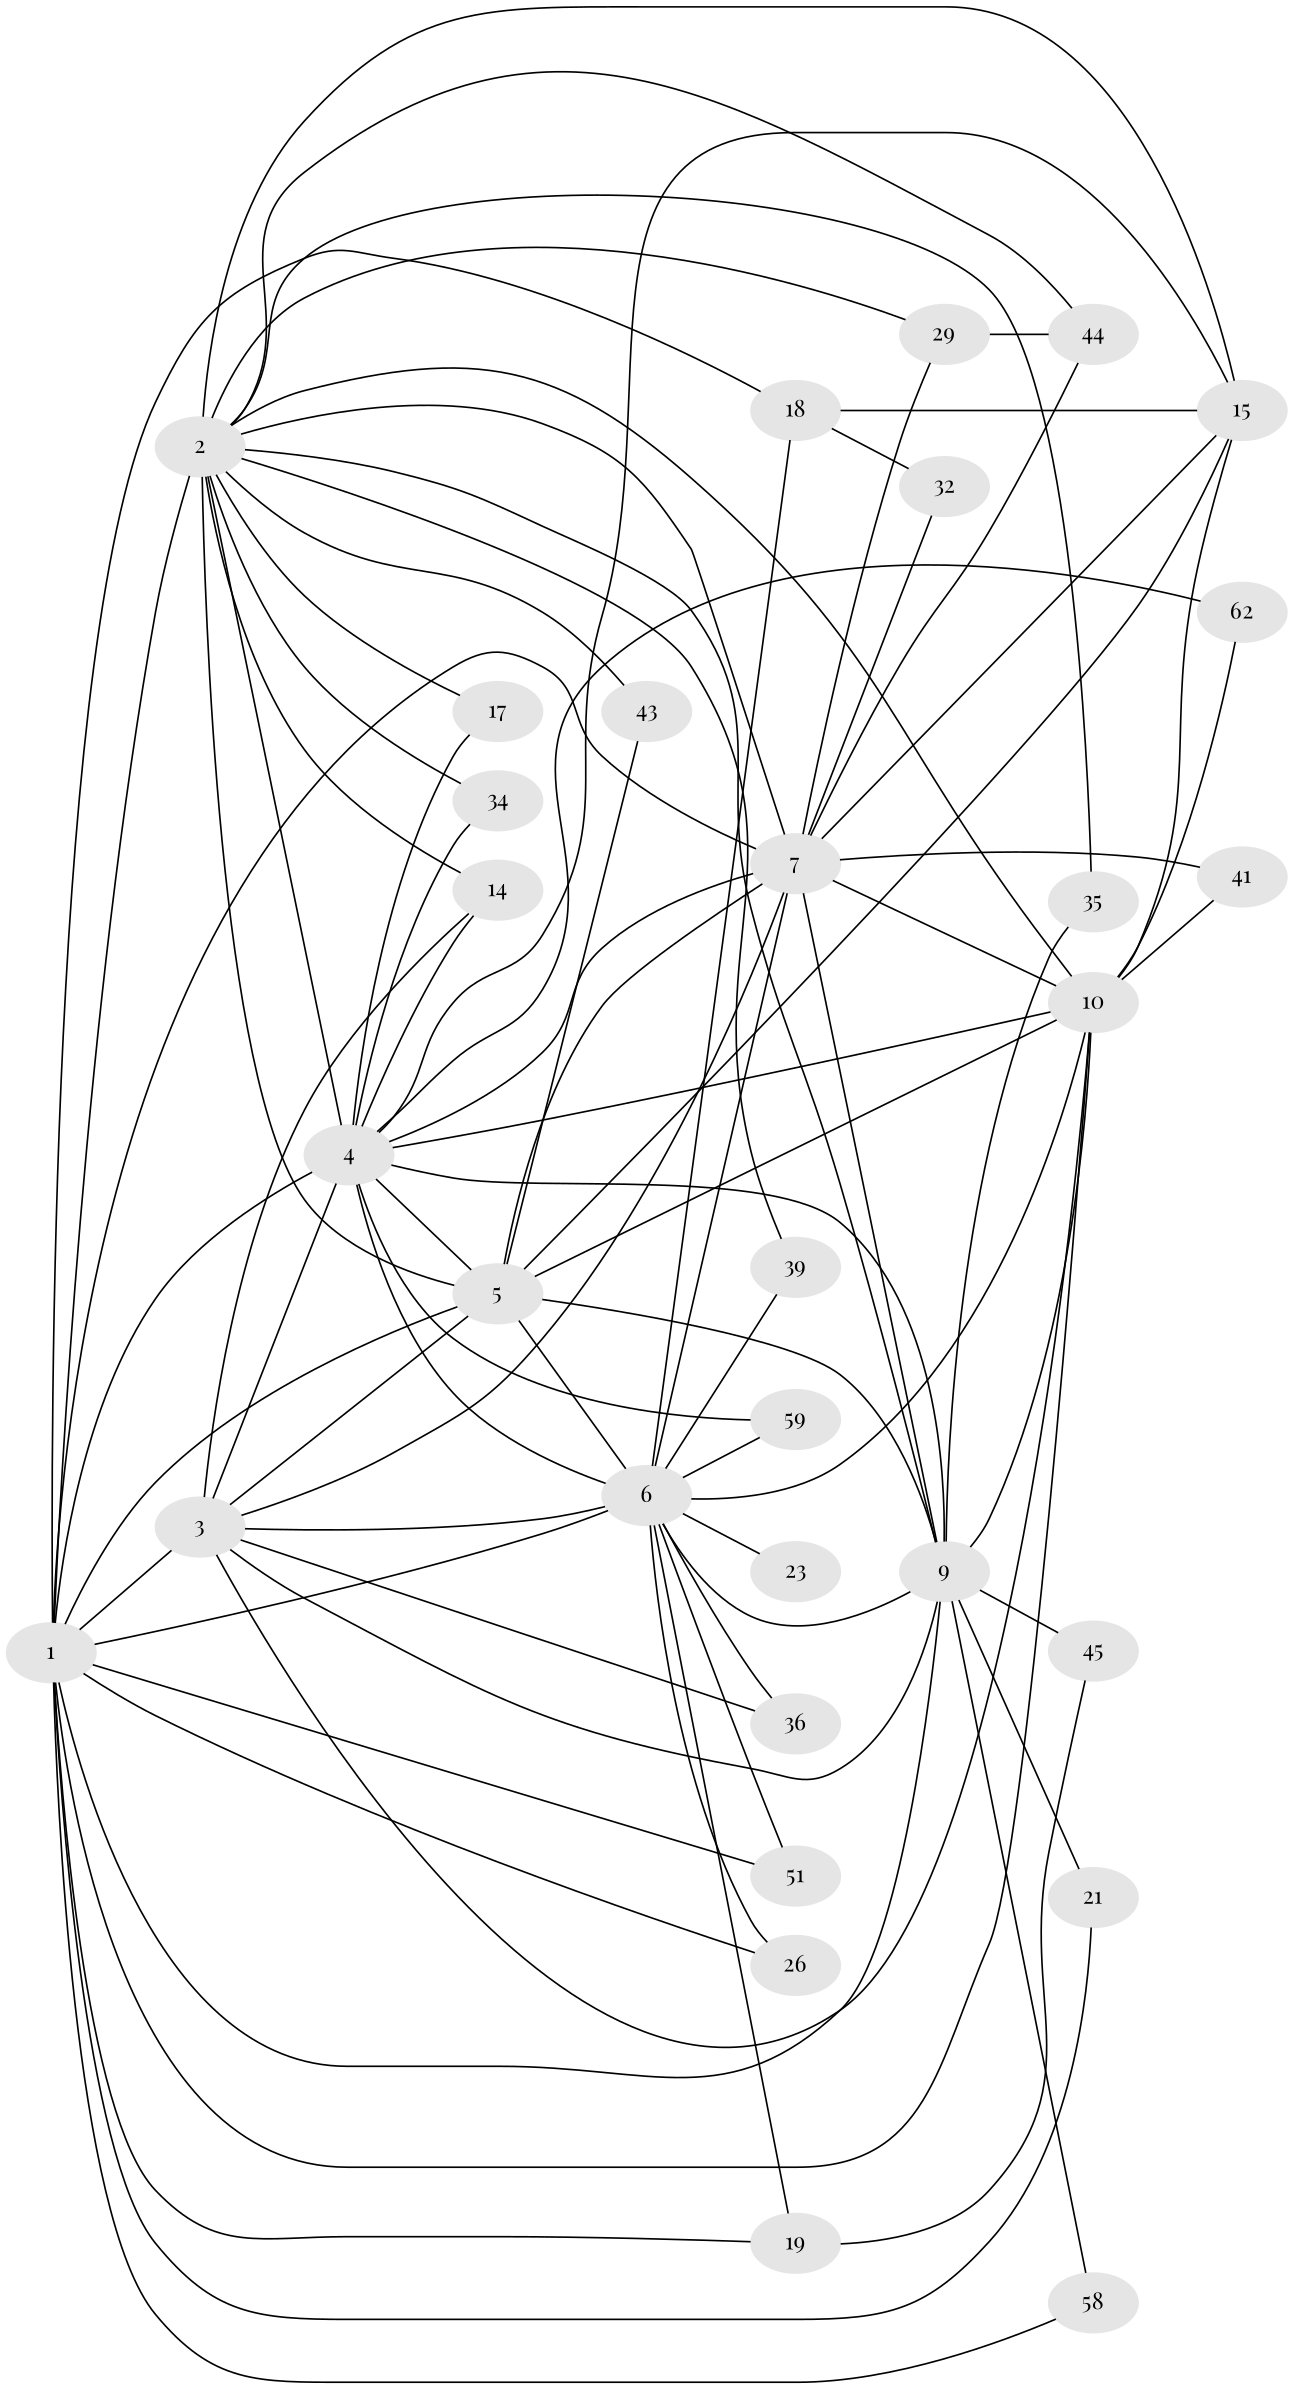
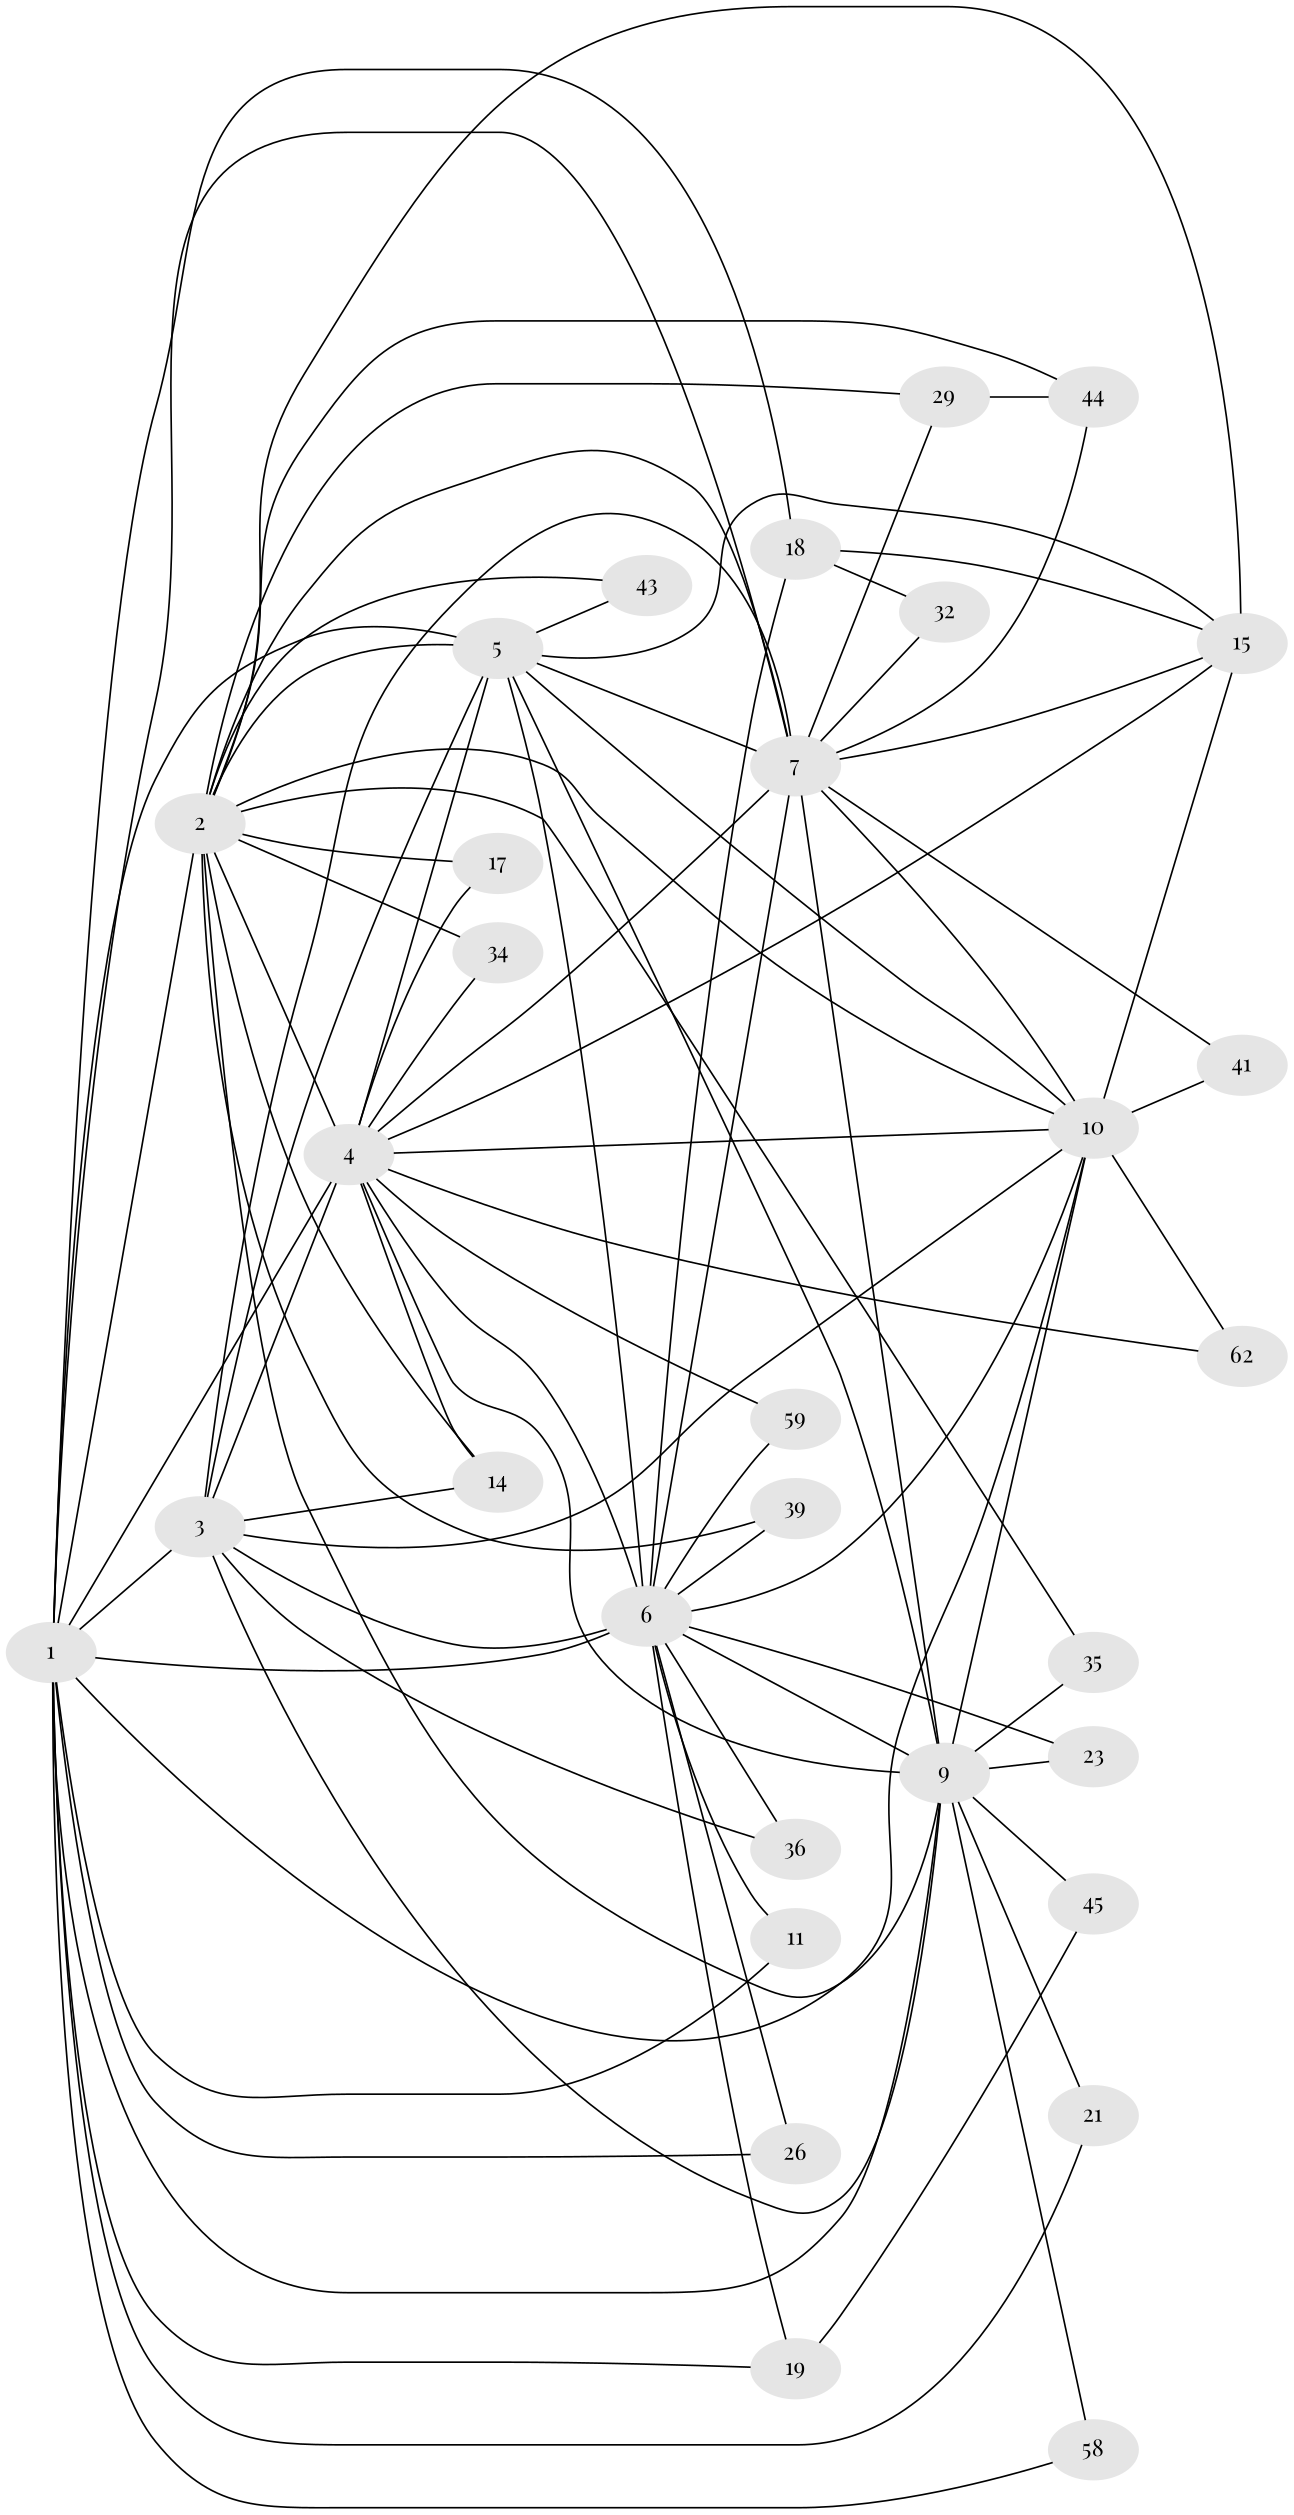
edge "23" -- "9": added
node "51": label "51" -> "11"
